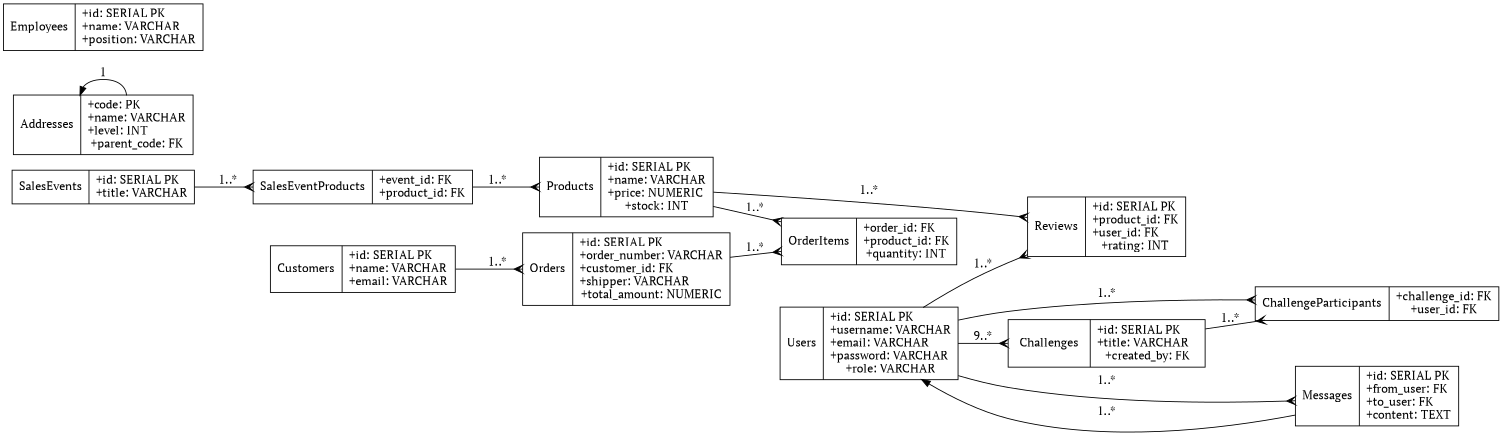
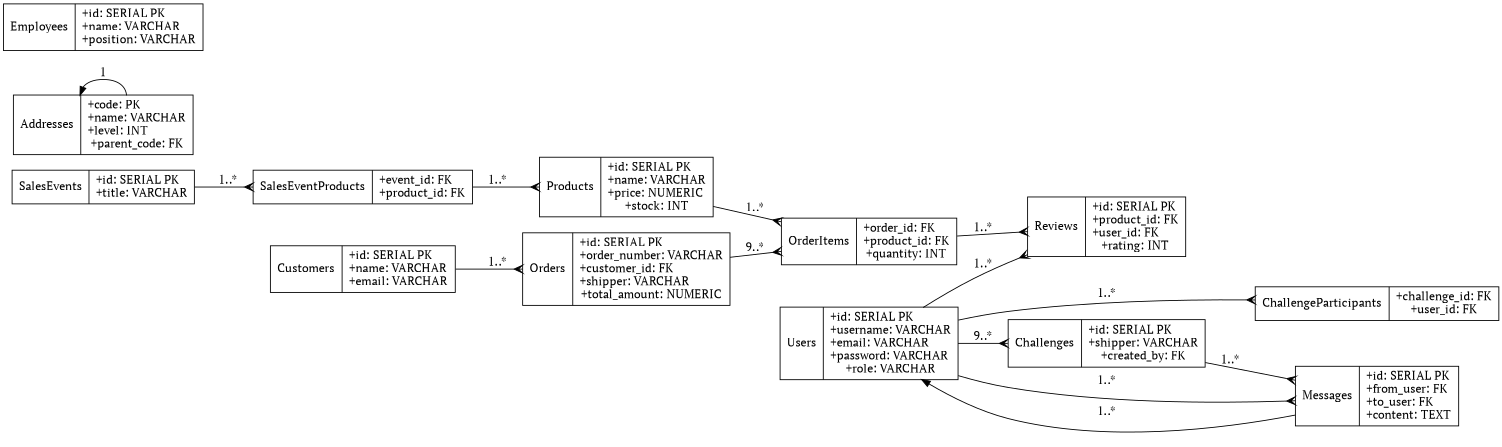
edge "Products" -> "Reviews": now "OrderItems" -> "Reviews"
edge "Orders" -> "OrderItems": label "1..*" -> "9..*"
edge "Challenges" -> "ChallengeParticipants": now "Challenges" -> "Messages"
node "Challenges": text "+title: VARCHAR" -> "+shipper: VARCHAR"
